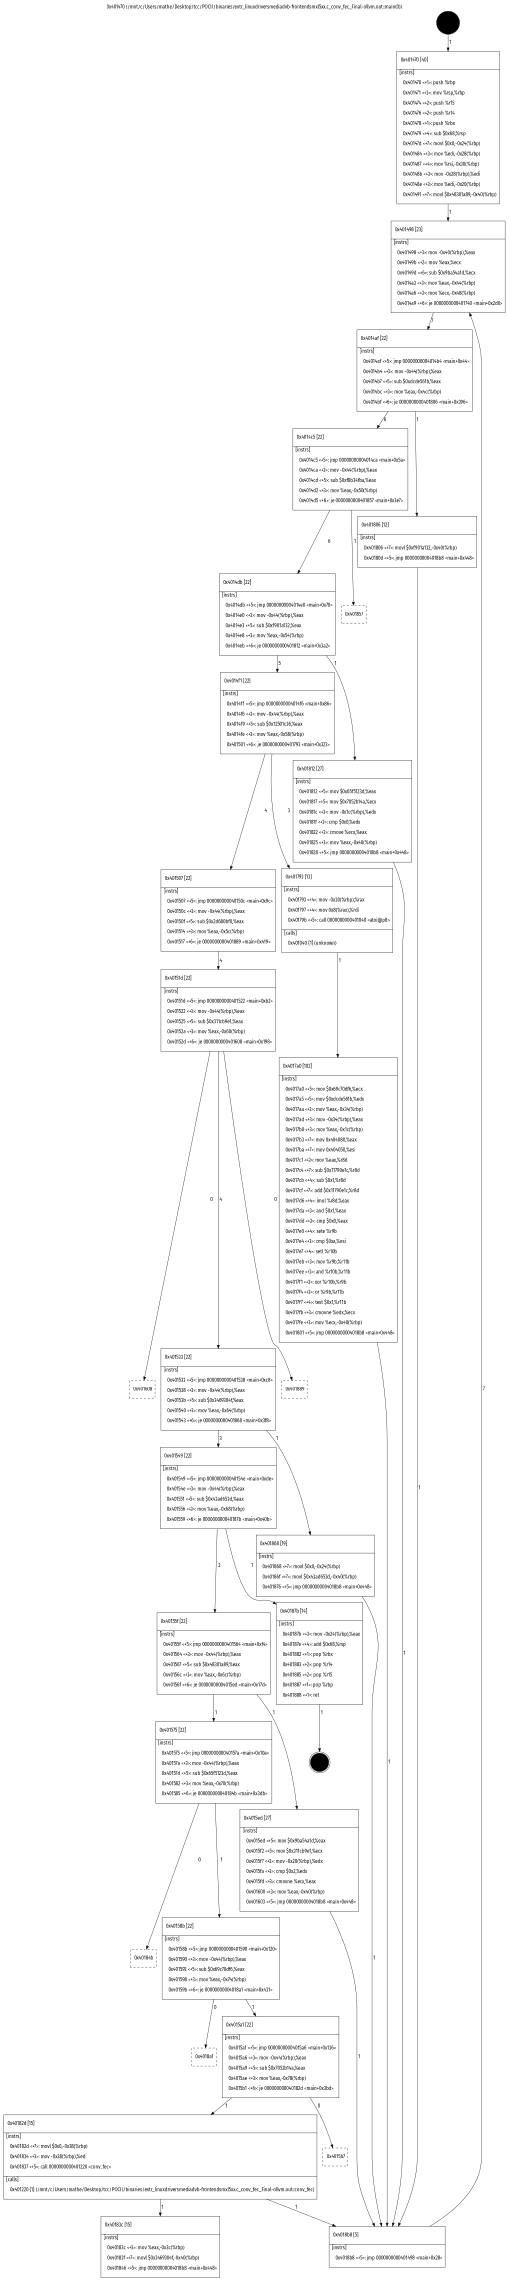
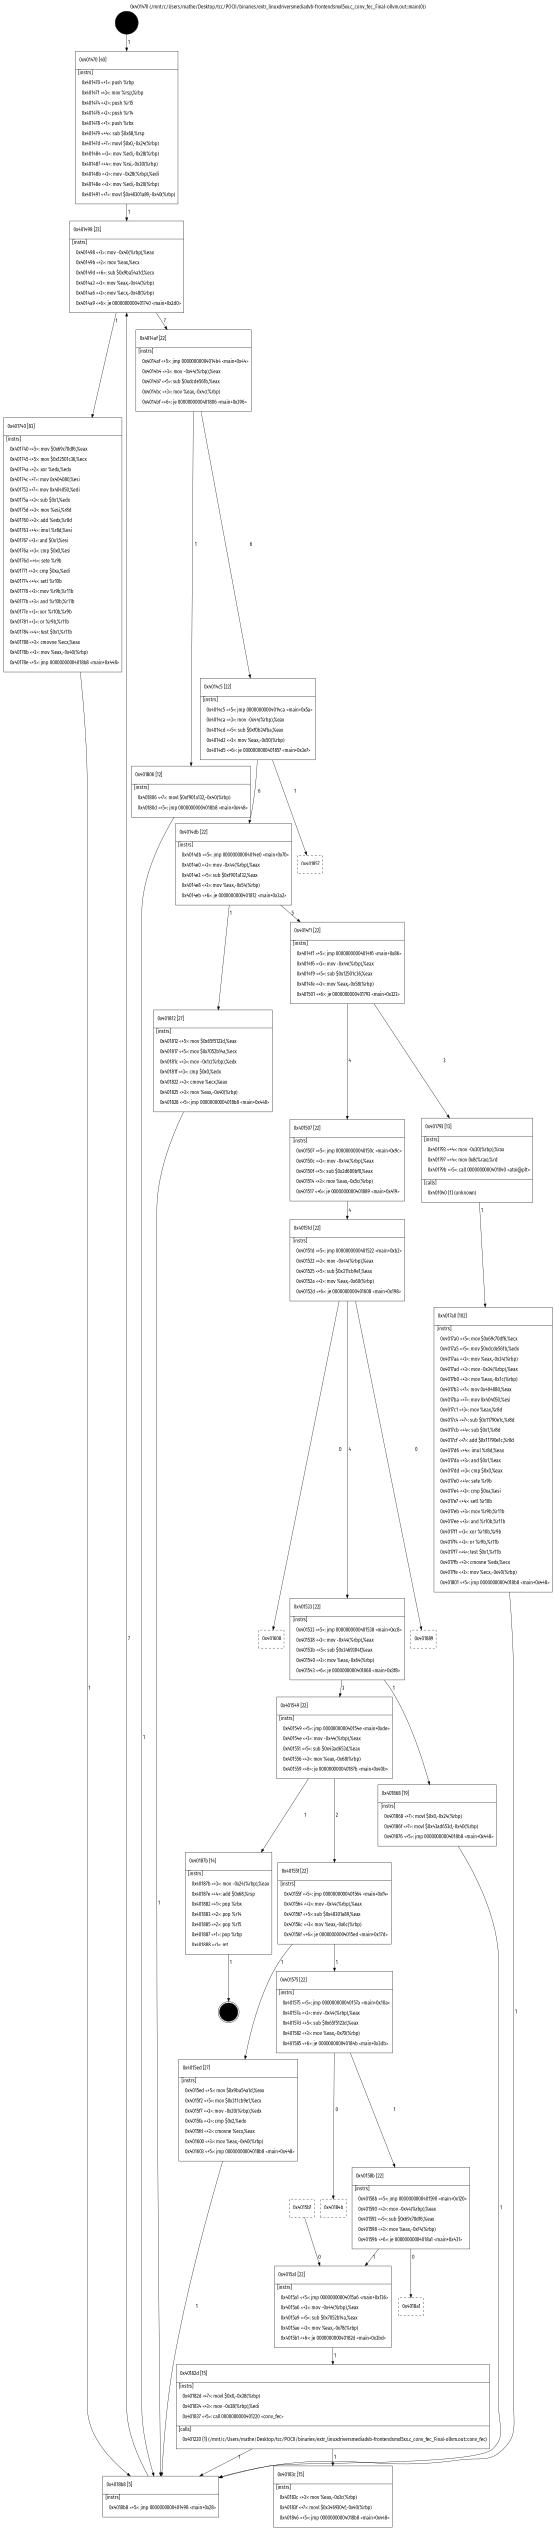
node "0x401740 [83]": added
edge "0x4015a1 [22]" -> "0x4015b7": reversed
